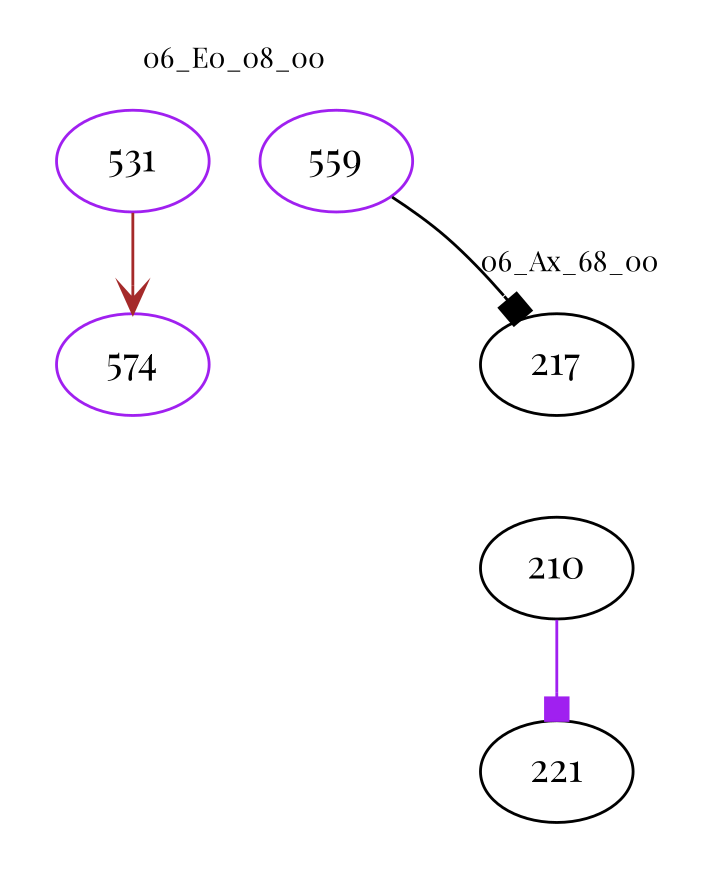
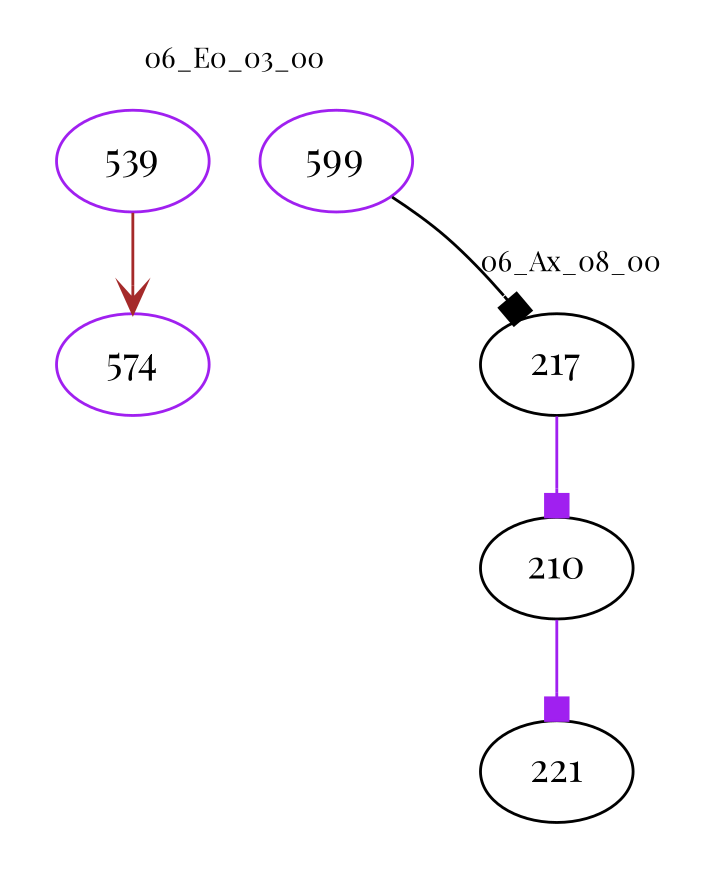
cluster "06_E0_08_00": label "06_E0_08_00" -> "06_E0_03_00"
node "531": label "531" -> "539"
node "559": label "559" -> "599"
cluster "06_Ax_68_00": label "06_Ax_68_00" -> "06_Ax_08_00"
edge "217" -> "210": added
